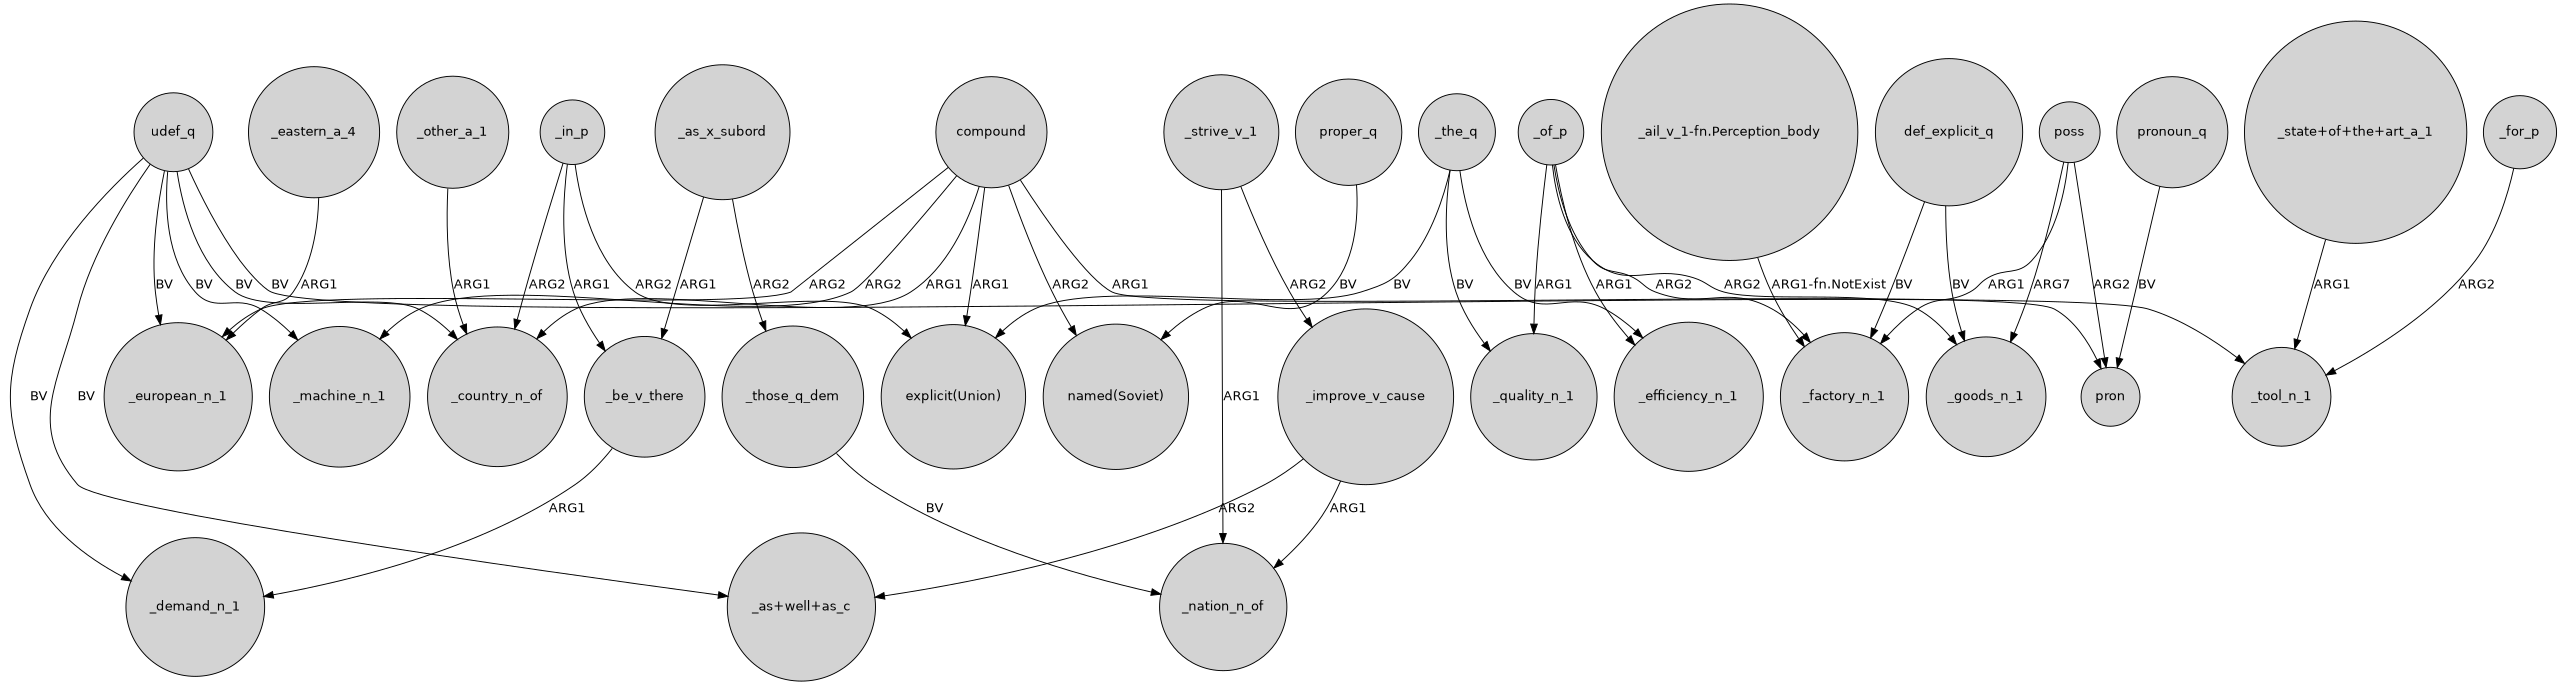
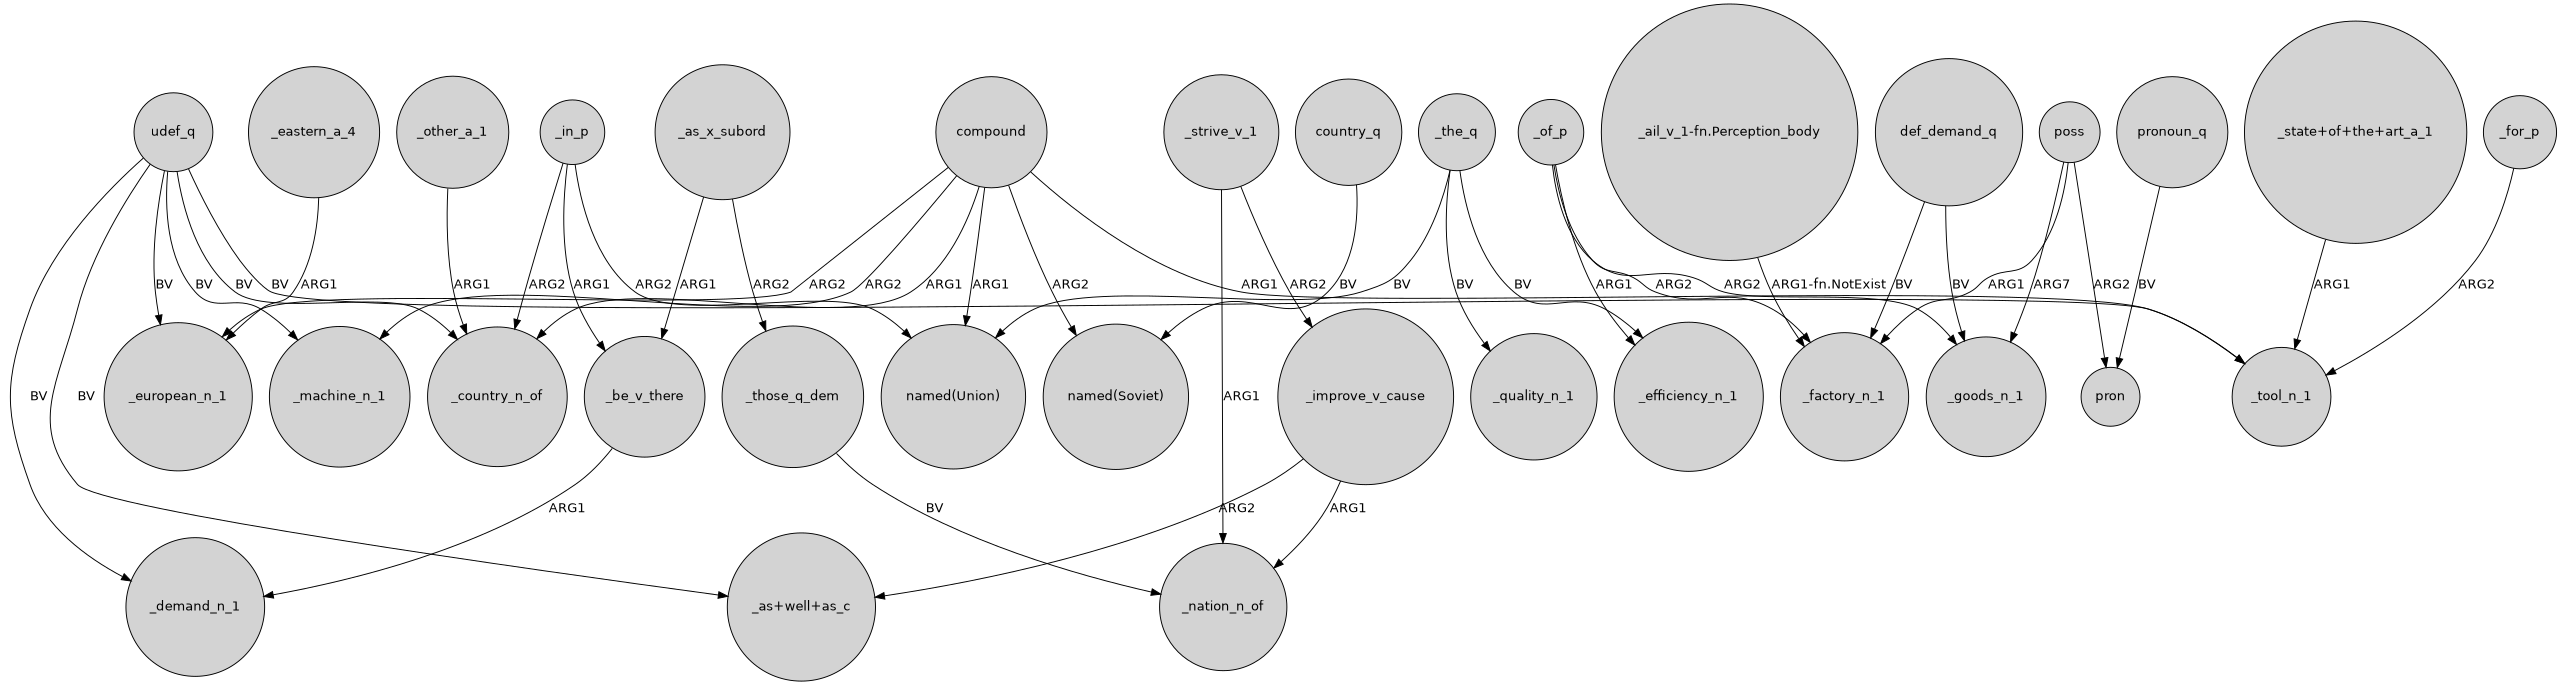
node "proper_q": label "proper_q" -> "country_q"
node "def_explicit_q": label "def_explicit_q" -> "def_demand_q"
edge "_of_p" -> "_quality_n_1": removed, label "ARG1"
edge "compound" -> "pron": now "compound" -> "_tool_n_1"
node "explicit(Union)": label "explicit(Union)" -> "named(Union)"
